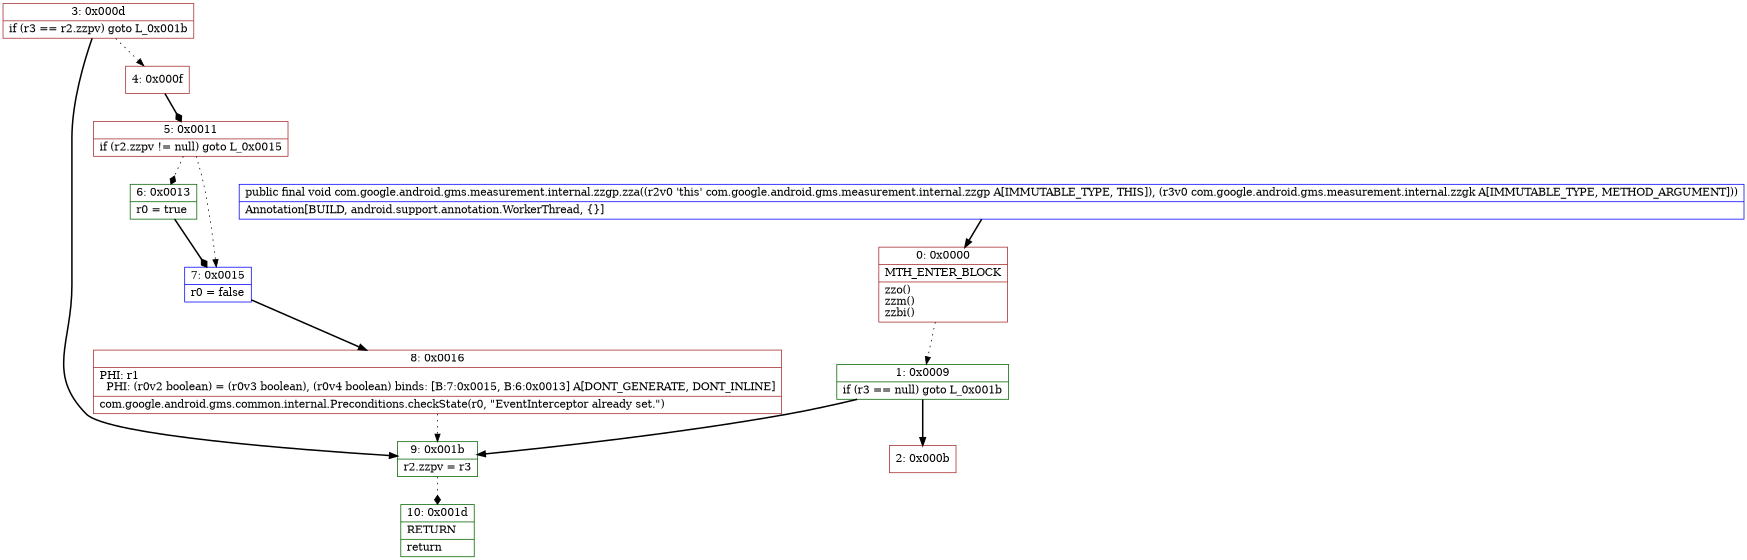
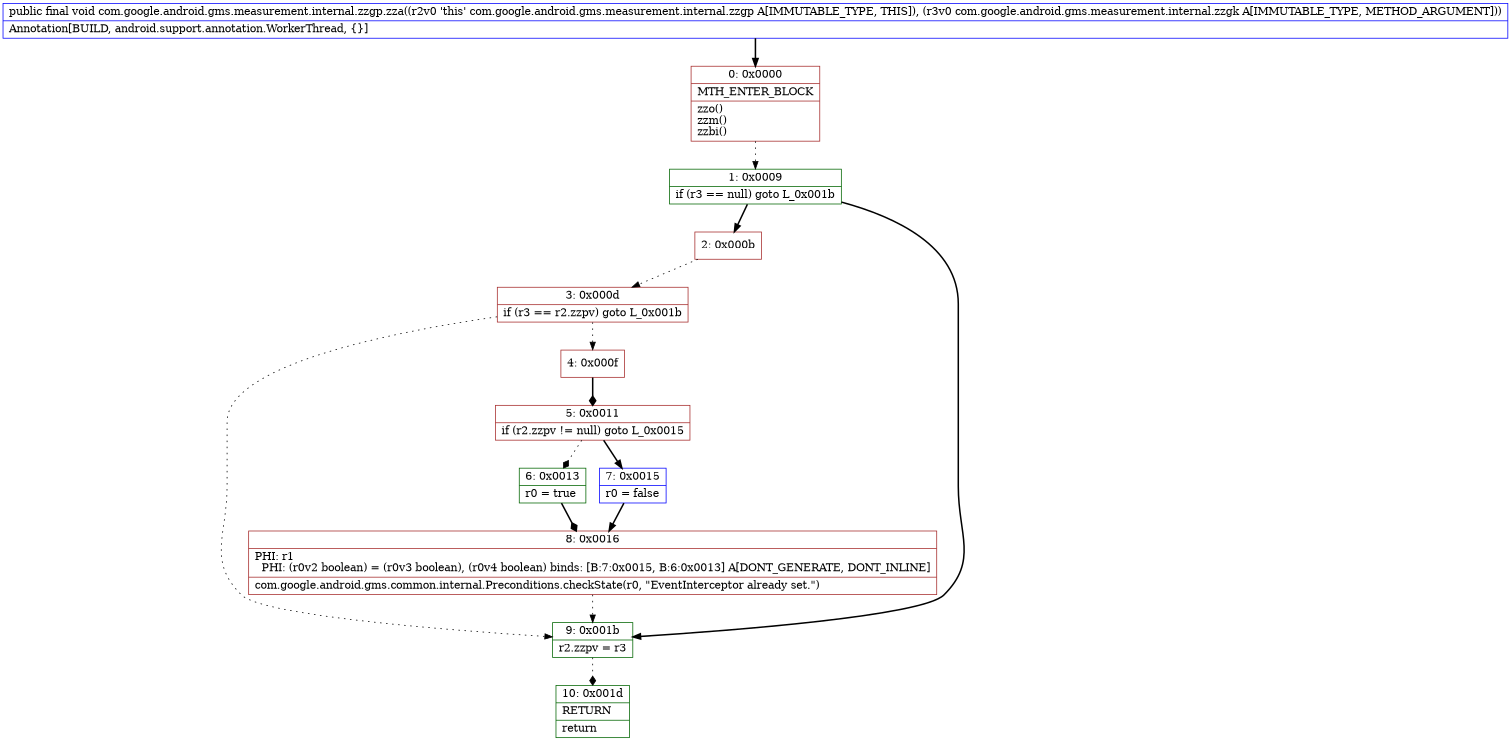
edge "5: 0x0011" -> "7: 0x0015": style dotted -> bold
edge "6: 0x0013" -> "7: 0x0015": now "6: 0x0013" -> "8: 0x0016"
edge "2: 0x000b" -> "3: 0x000d": added
edge "3: 0x000d" -> "9: 0x001b": style bold -> dotted
